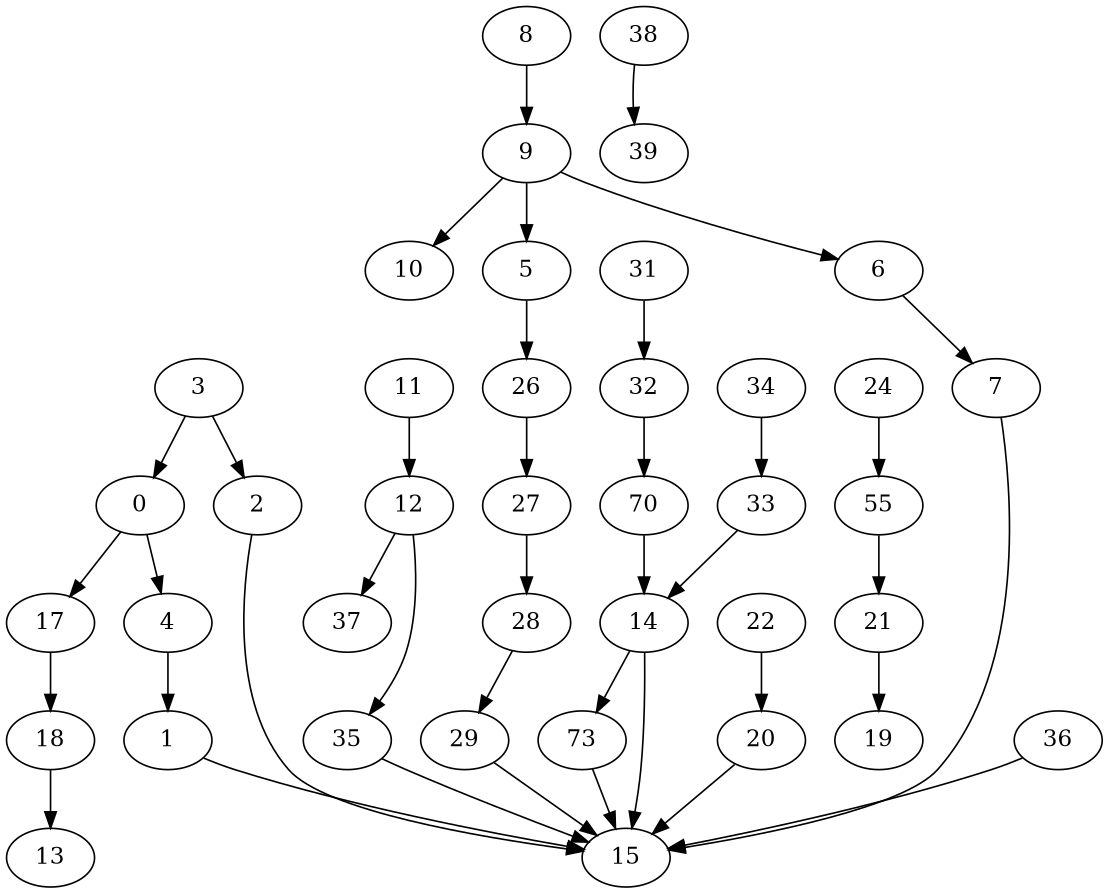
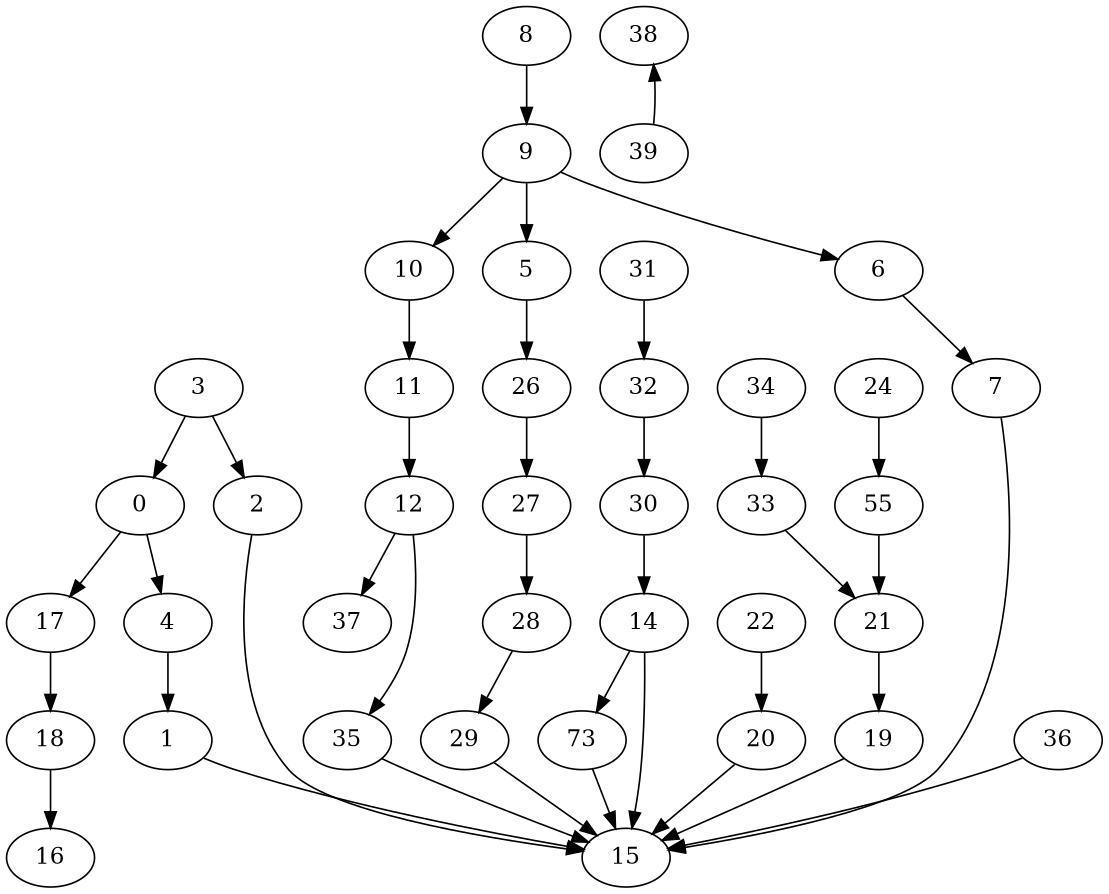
edge "38" -> "39": reversed
edge "10" -> "11": added
node "70": label "70" -> "30"
edge "33" -> "14": now "33" -> "21"
edge "19" -> "15": added
node "13": label "13" -> "16"
